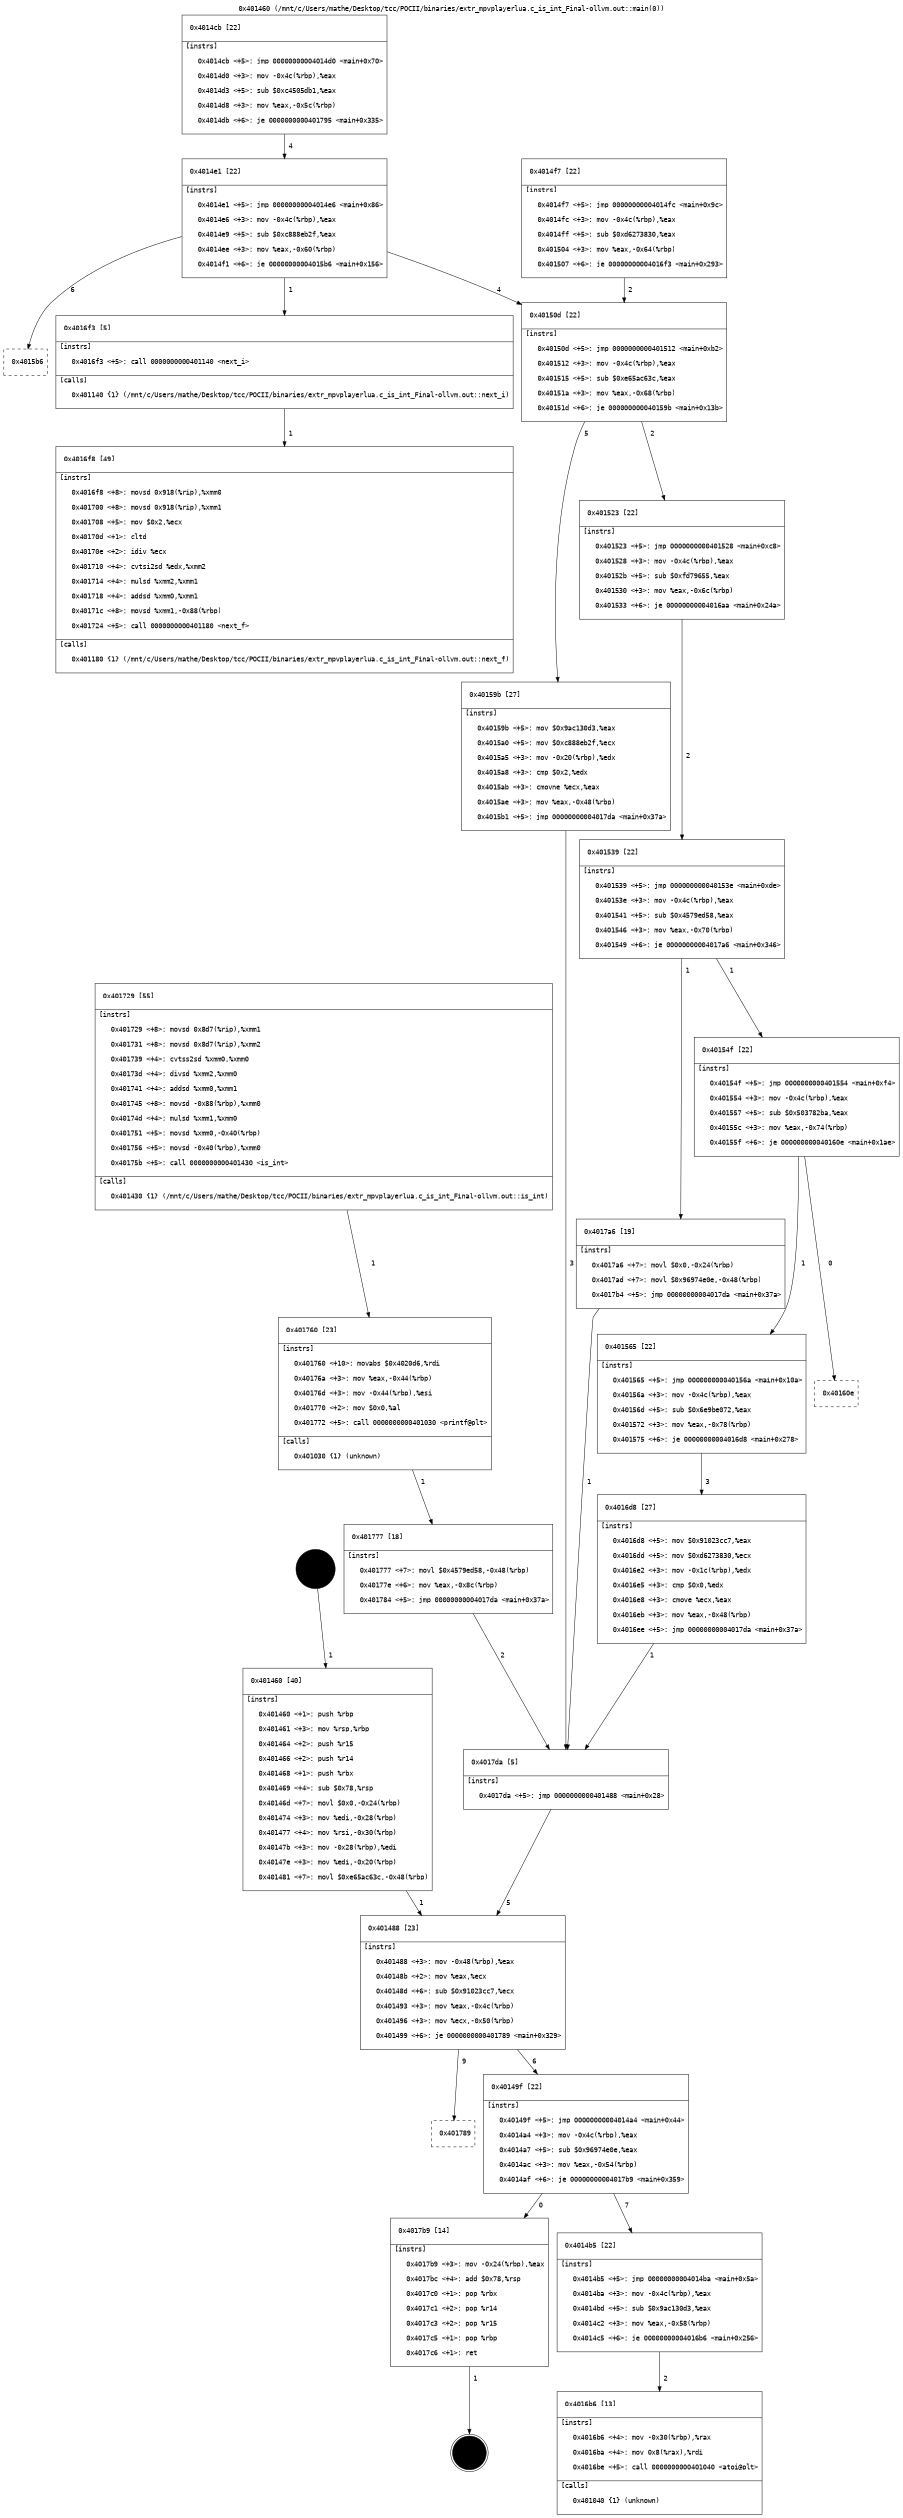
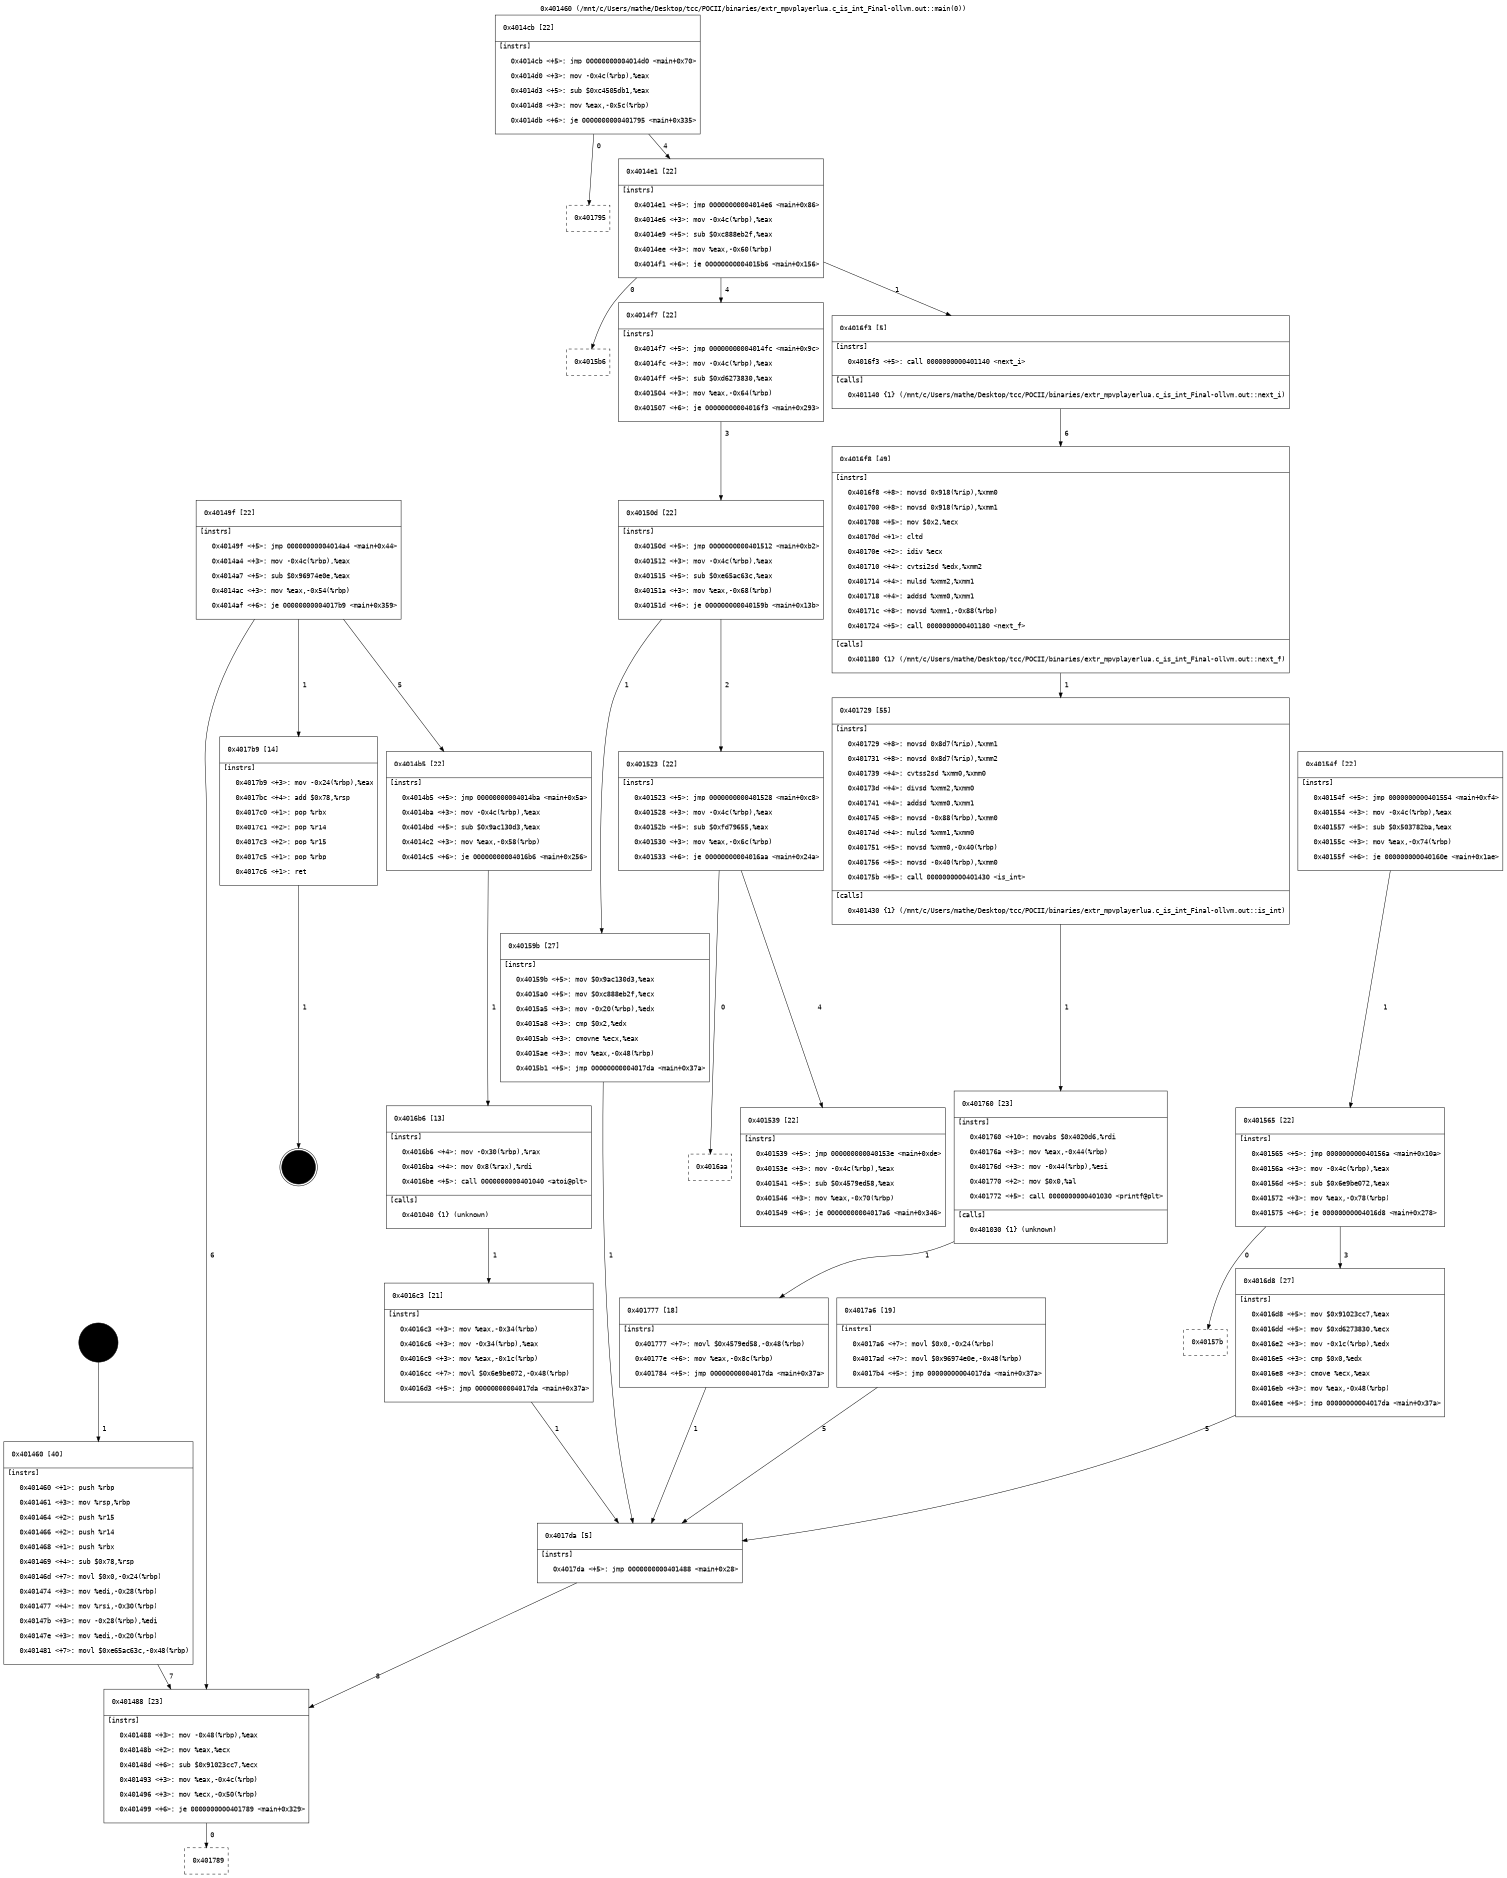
node "0x401795": added
edge "0x4014e1 [22]" -> "0x40150d [22]": now "0x4014e1 [22]" -> "0x4014f7 [22]"
edge "0x4014e1 [22]" -> "0x4015b6": label " 6" -> " 0"
edge "0x4014f7 [22]" -> "0x40150d [22]": label " 2" -> " 3"
edge "0x4016f3 [5]" -> "0x4016f8 [49]": label " 1" -> " 6"
edge "0x40150d [22]" -> "0x40159b [27]": label " 5" -> " 1"
edge "0x4016f8 [49]" -> "0x401729 [55]": added, label "1"
edge "0x401523 [22]" -> "0x401539 [22]": label " 2" -> " 4"
edge "0x401539 [22]" -> "0x40154f [22]": removed, label "1"
edge "0x401539 [22]" -> "0x4017a6 [19]": removed, label "1"
node "0x4016aa": added
edge "0x40159b [27]" -> "0x4017da [5]": label " 3" -> " 1"
node "0x4016c3 [21]": added
node "0x40157b": added
node "0x40160e": removed
edge "0x4017a6 [19]" -> "0x4017da [5]": label " 1" -> " 5"
edge "0x401777 [18]" -> "0x4017da [5]": label " 2" -> " 1"
edge "0x4016d8 [27]" -> "0x4017da [5]": label " 1" -> " 5"
edge "0x401460 [40]" -> "0x401488 [23]": label " 1" -> " 7"
edge "0x4017da [5]" -> "0x401488 [23]": label " 5" -> " 8"
edge "0x401488 [23]" -> "0x40149f [22]": reversed
edge "0x401488 [23]" -> "0x401789": label " 9" -> " 0"
edge "0x40149f [22]" -> "0x4017b9 [14]": label " 0" -> " 1"
edge "0x40149f [22]" -> "0x4014b5 [22]": label " 7" -> " 5"
edge "0x4014b5 [22]" -> "0x4016b6 [13]": label " 2" -> " 1"
